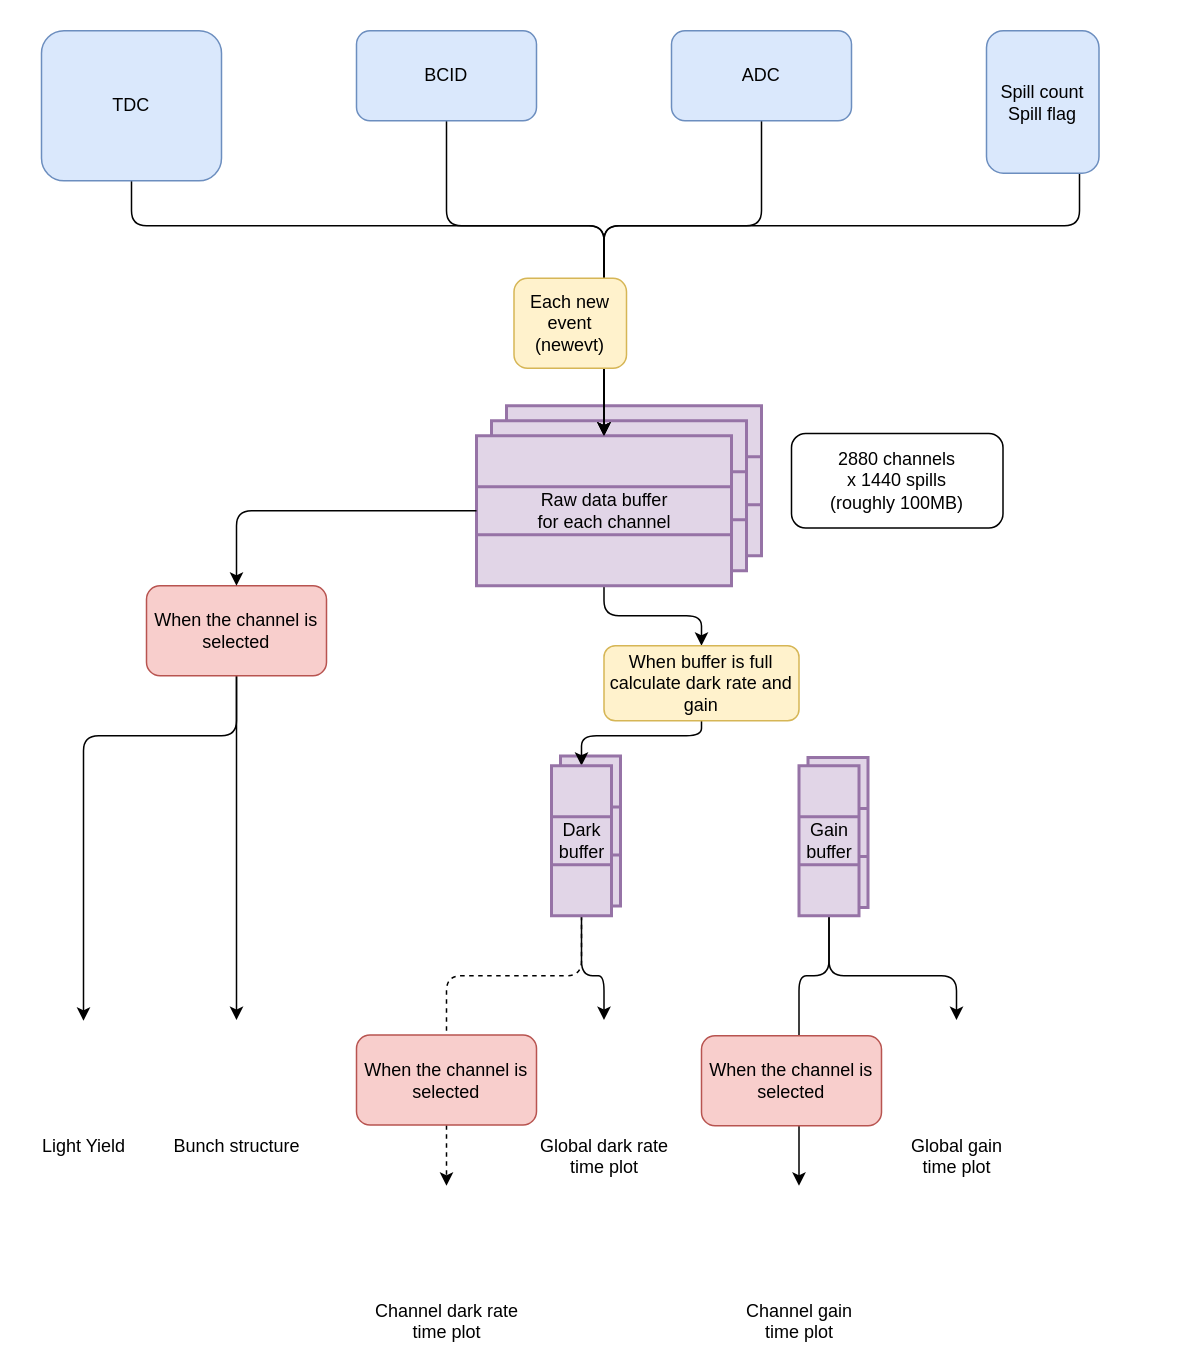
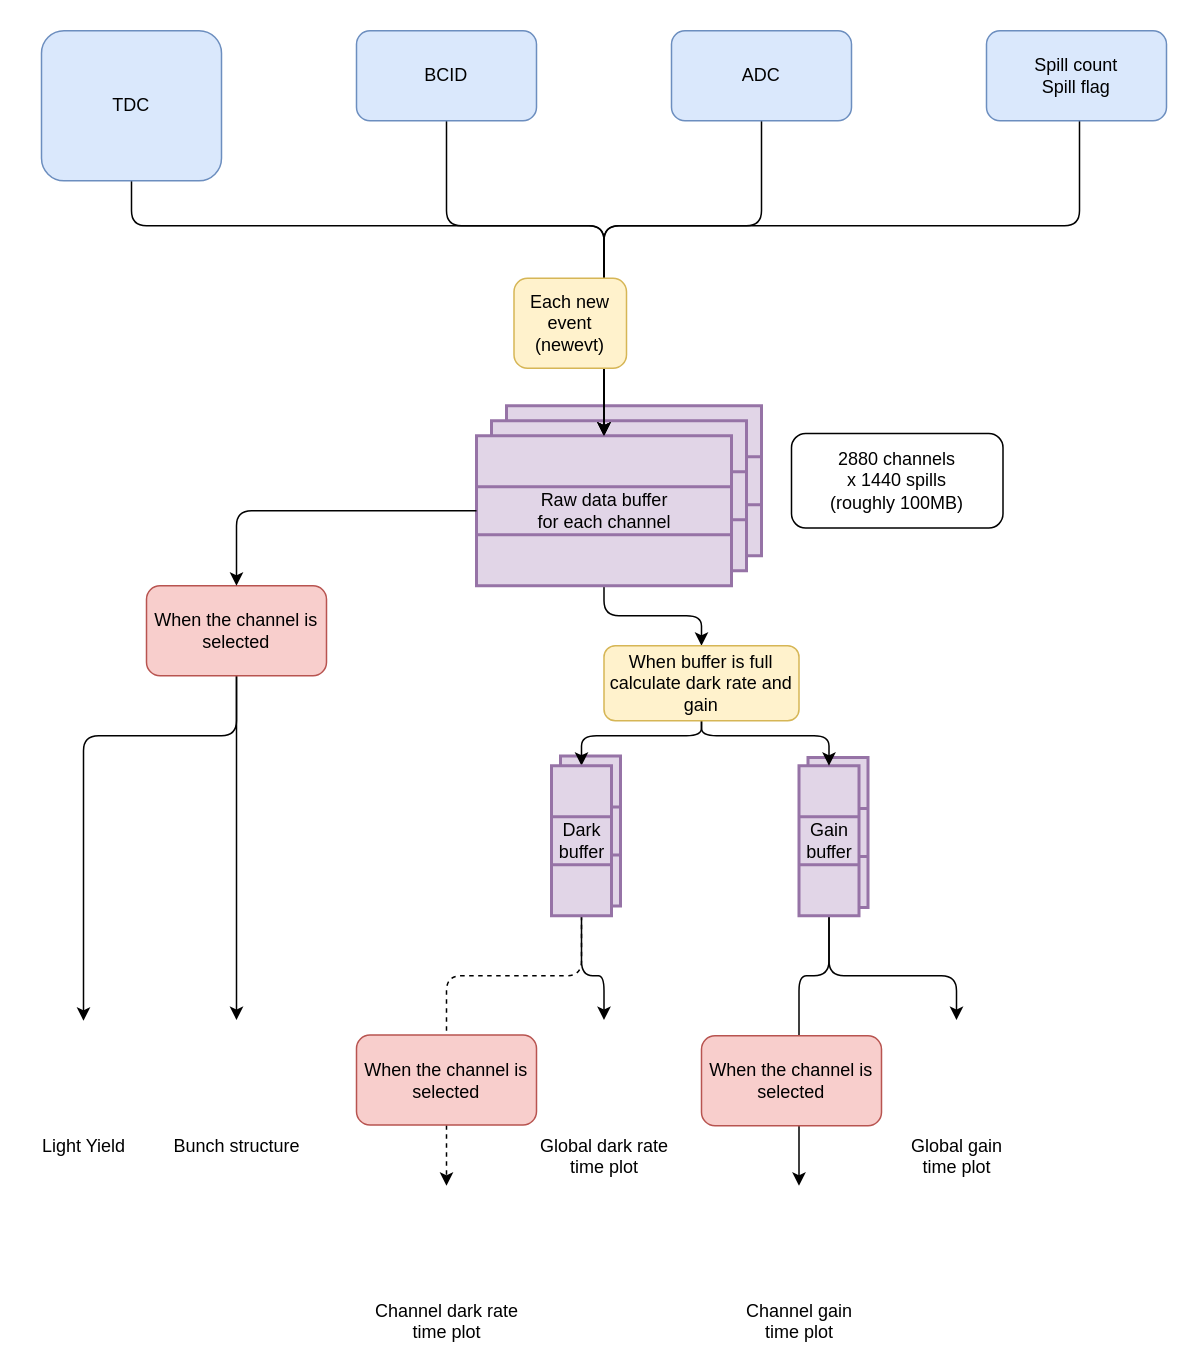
node "Spill count Spill flag": size 113x143 -> 180x90
edge "When buffer is full calculate dark rate and gain" -> "Gain buffer": added
